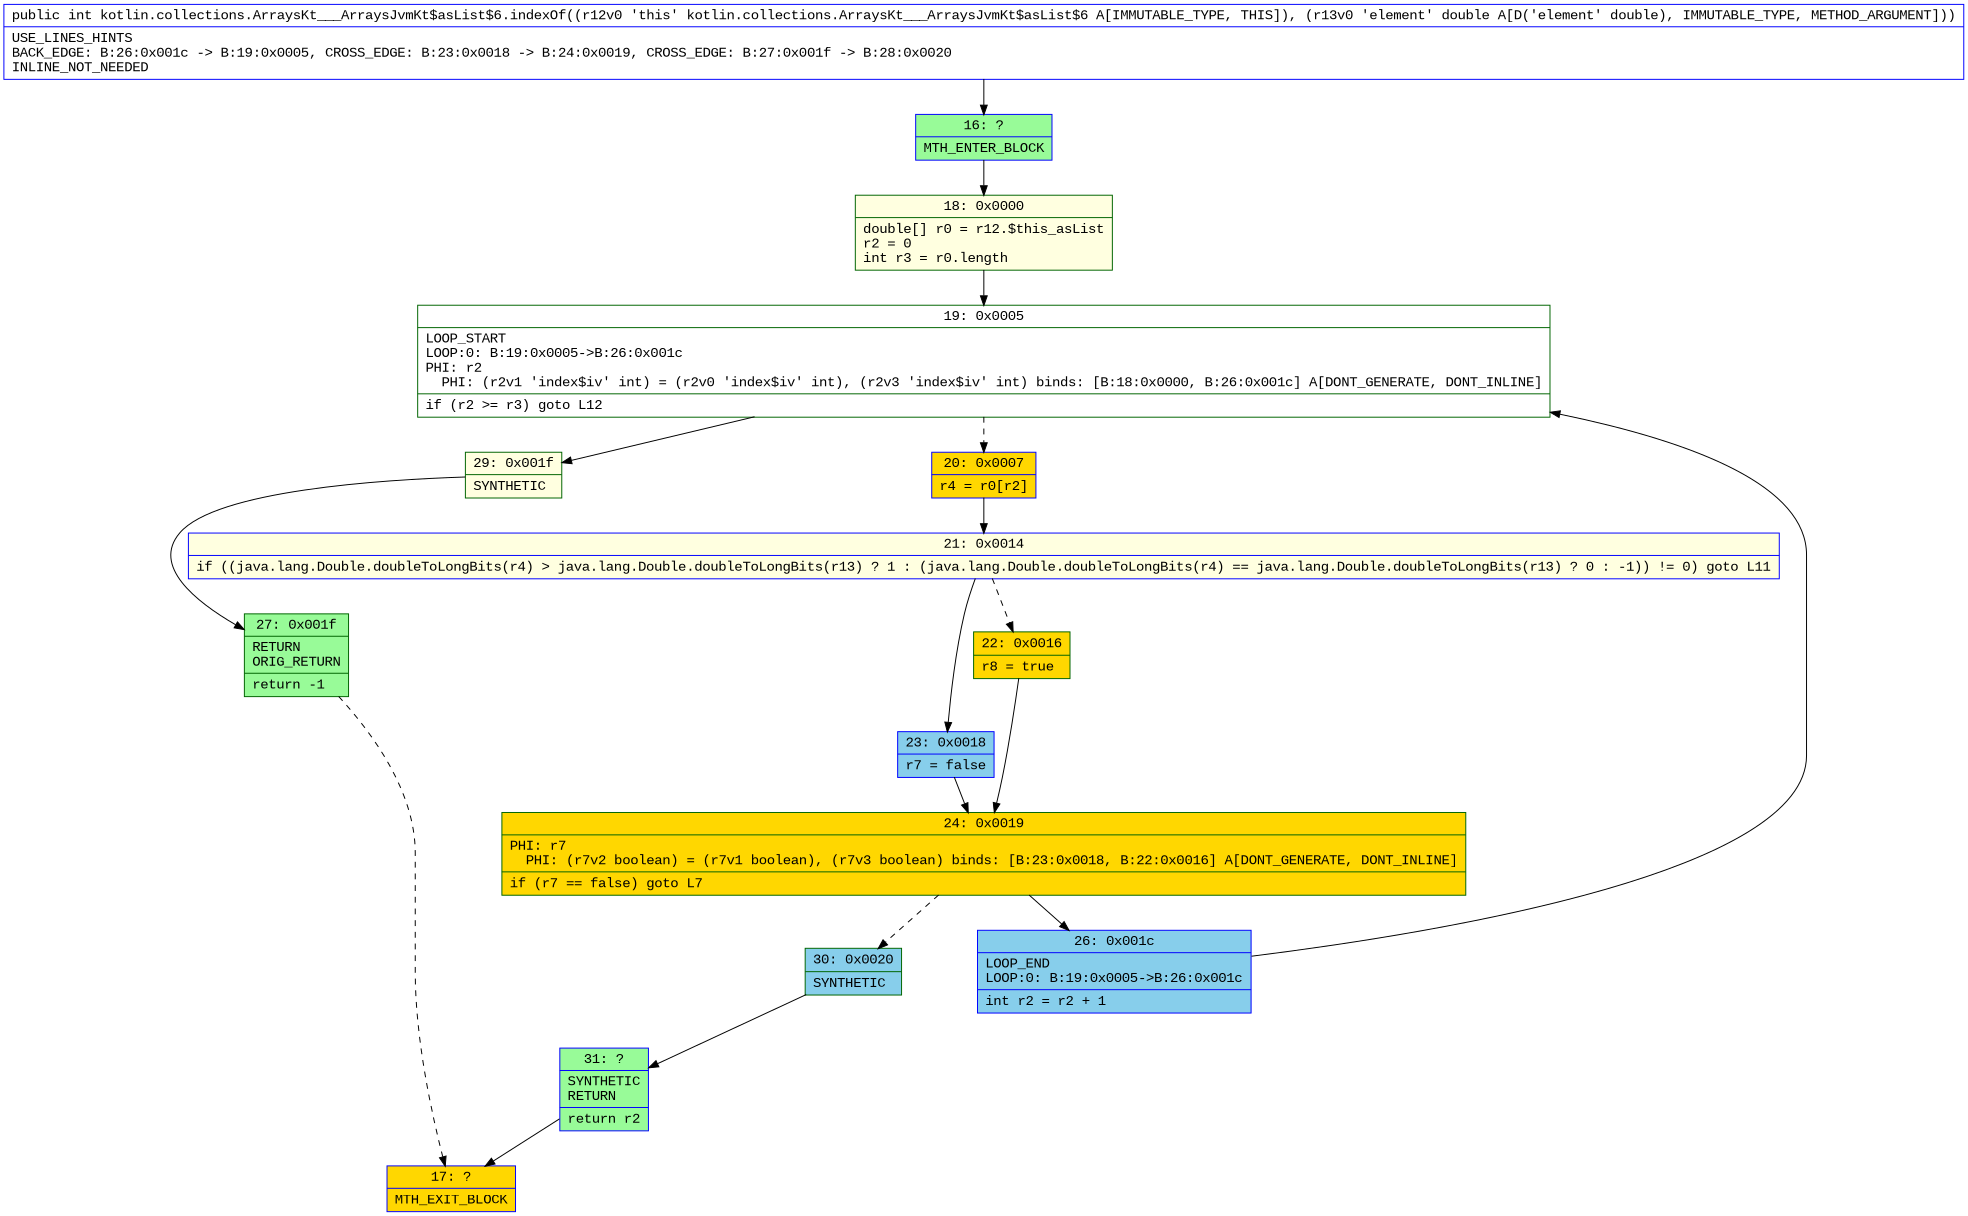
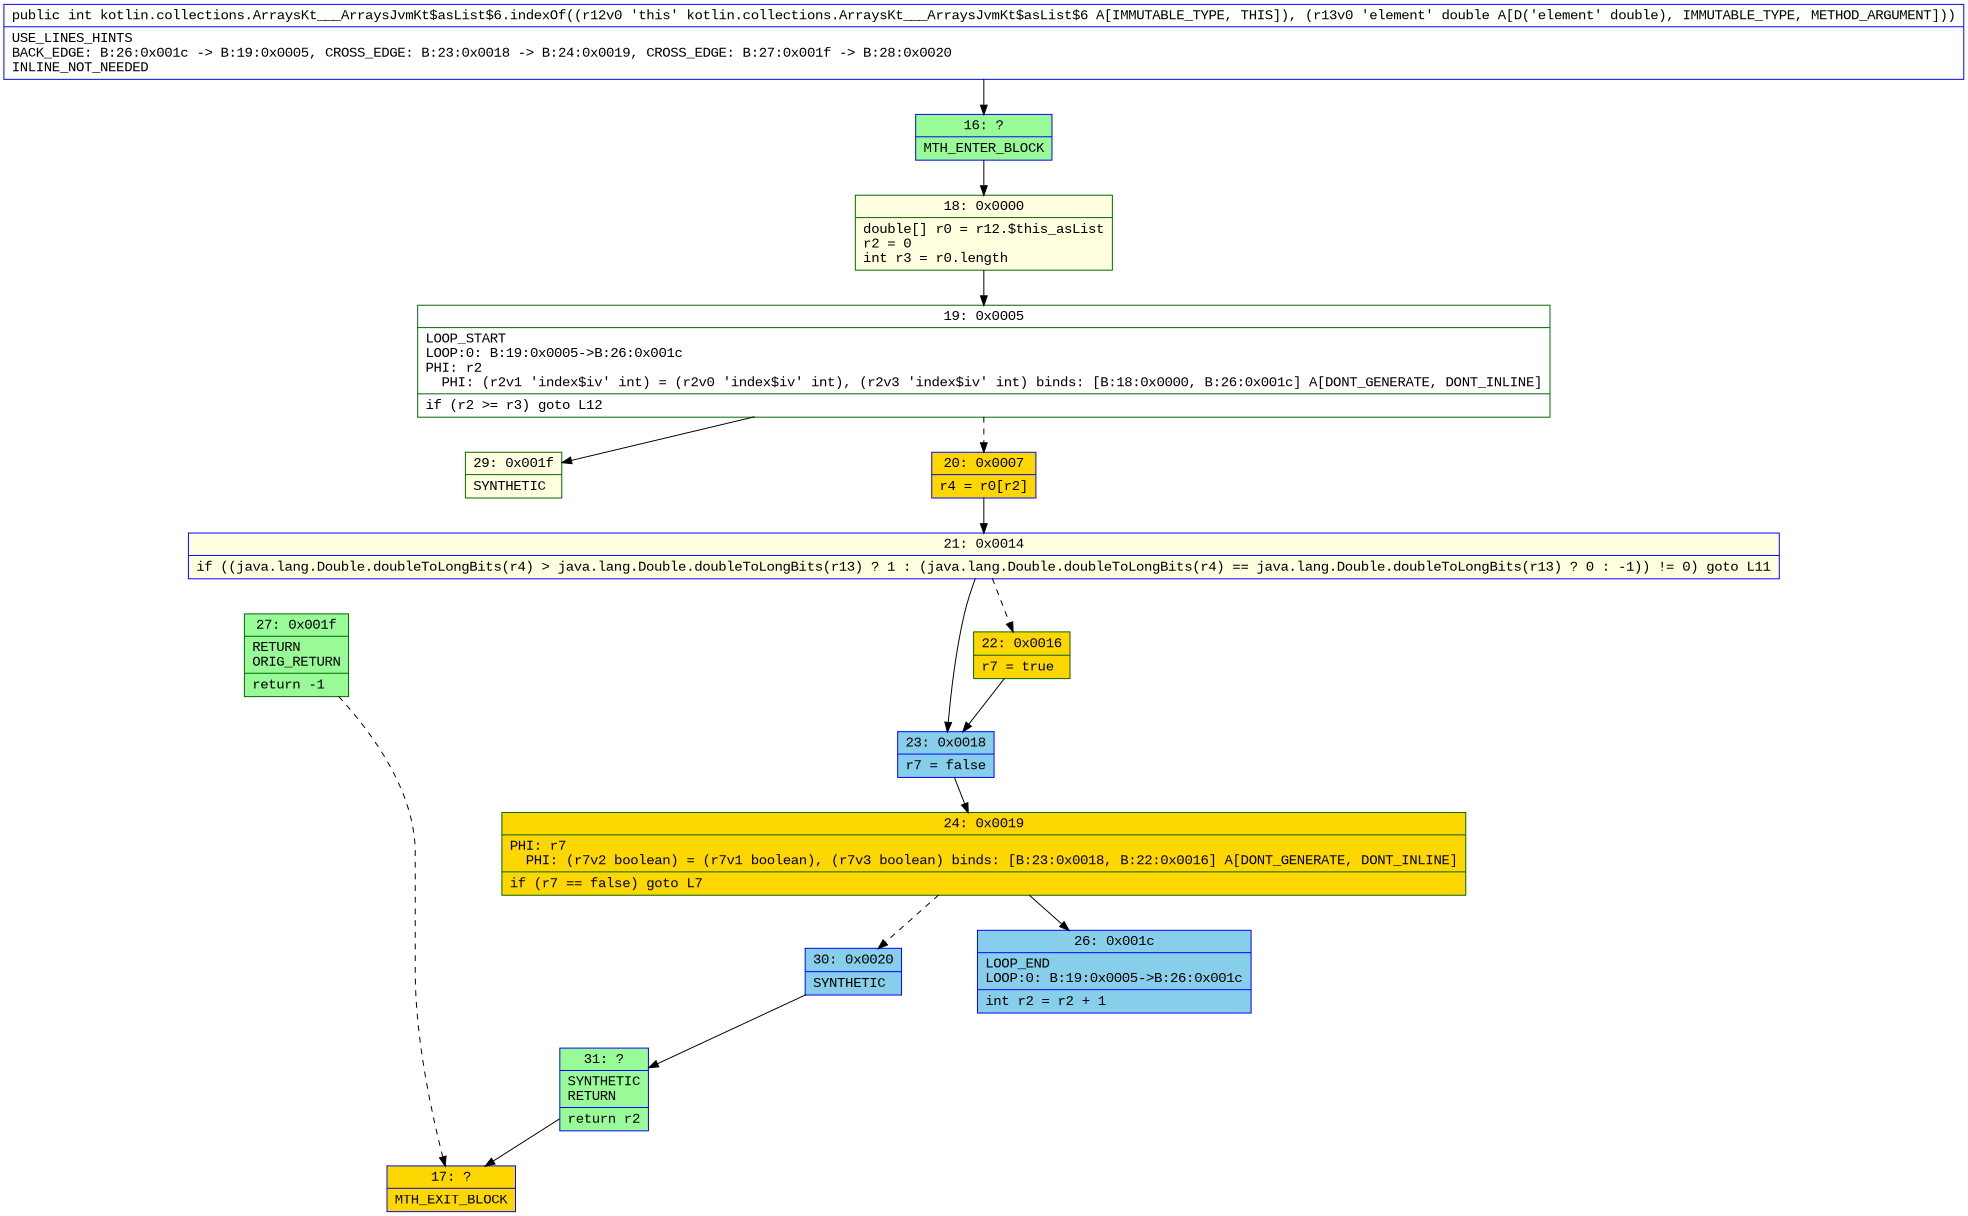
edge "29: 0x001f" -> "27: 0x001f": removed
node "22: 0x0016": text "r8 = true" -> "r7 = true"
edge "22: 0x0016" -> "24: 0x0019": now "22: 0x0016" -> "23: 0x0018"
edge "26: 0x001c" -> "19: 0x0005": removed
node "30: 0x0020": color darkgreen -> blue
